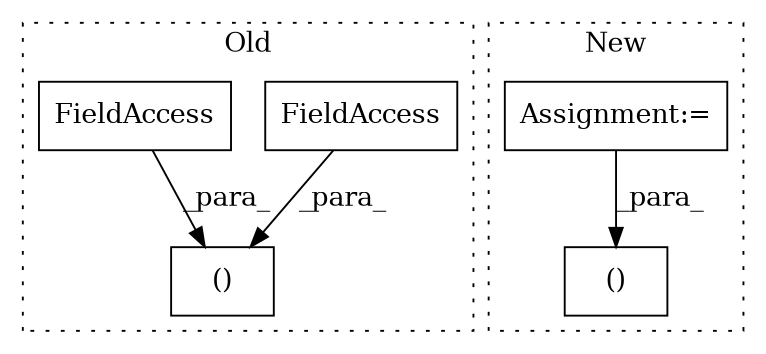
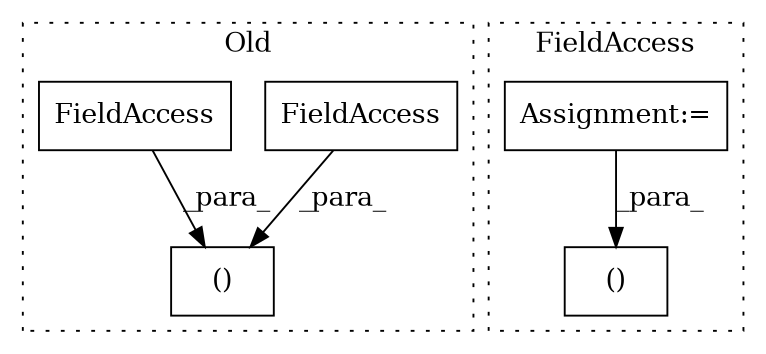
cluster "New": label "New" -> "FieldAccess"
